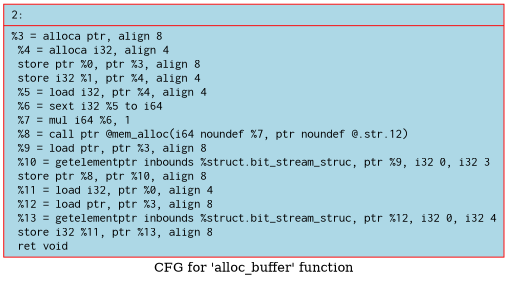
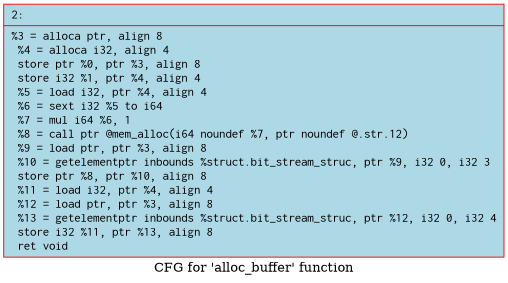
node "2:": text "%11 = load i32, ptr %0, align 4" -> "%11 = load i32, ptr %4, align 4"
